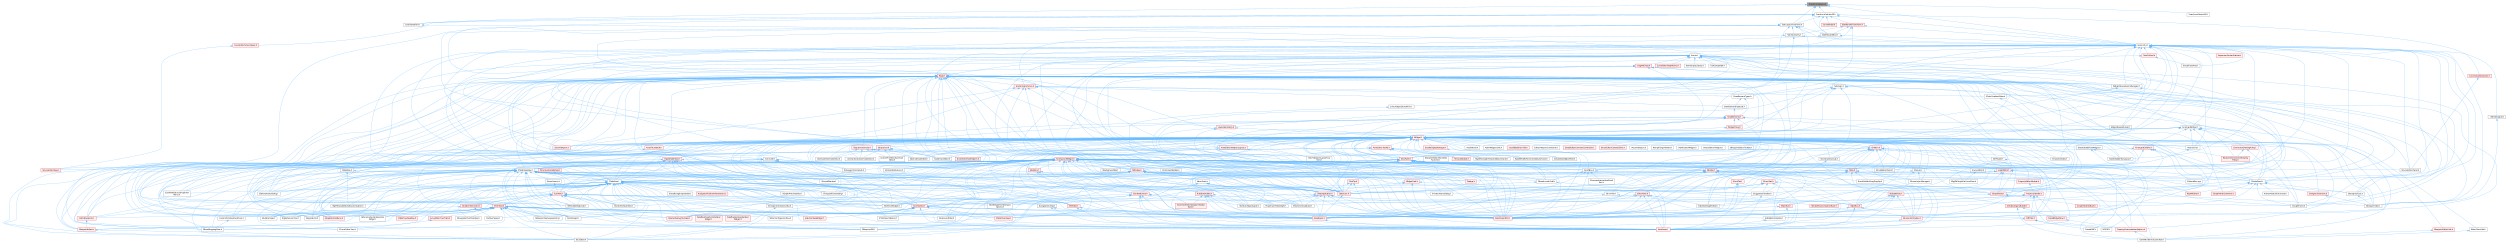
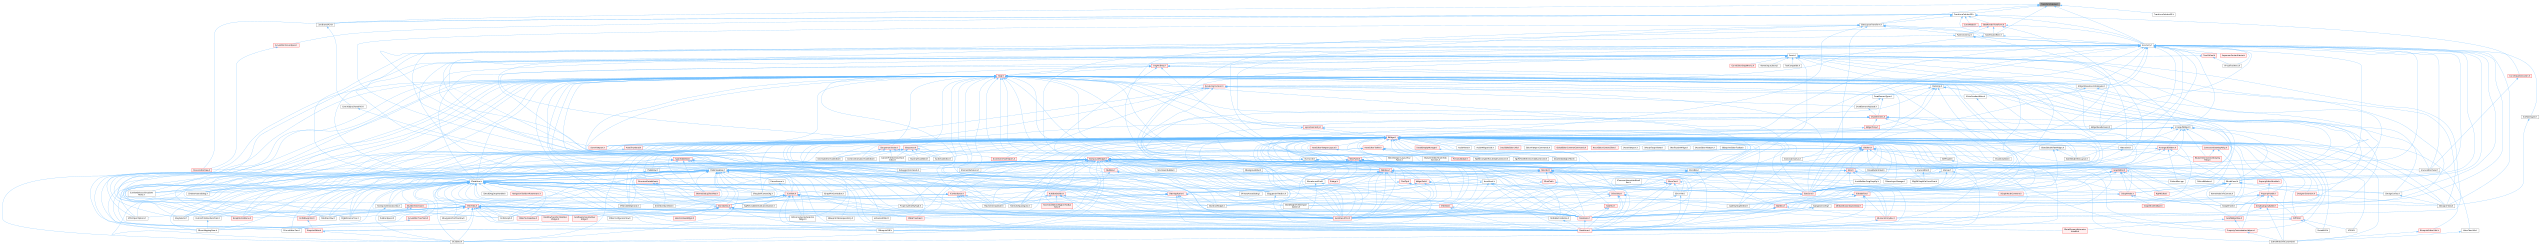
edge "STableRow.h" -> "AssetEditorViewportLayout.h": now "STableRow.h" -> "DragAndDrop.h"
edge "SKismetDebugTreeView.h" -> "STreeView.h": now "SKismetDebugTreeView.h" -> "IStructureDetailsView.h"
node "IDetailPropertyExtension Handler.h": added
